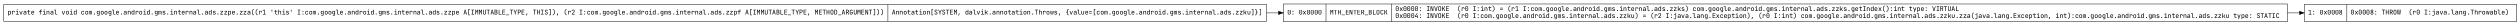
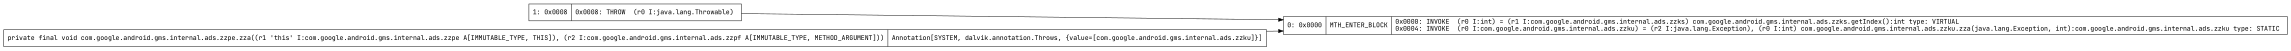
edge "0: 0x0000" -> "1: 0x0008": reversed
